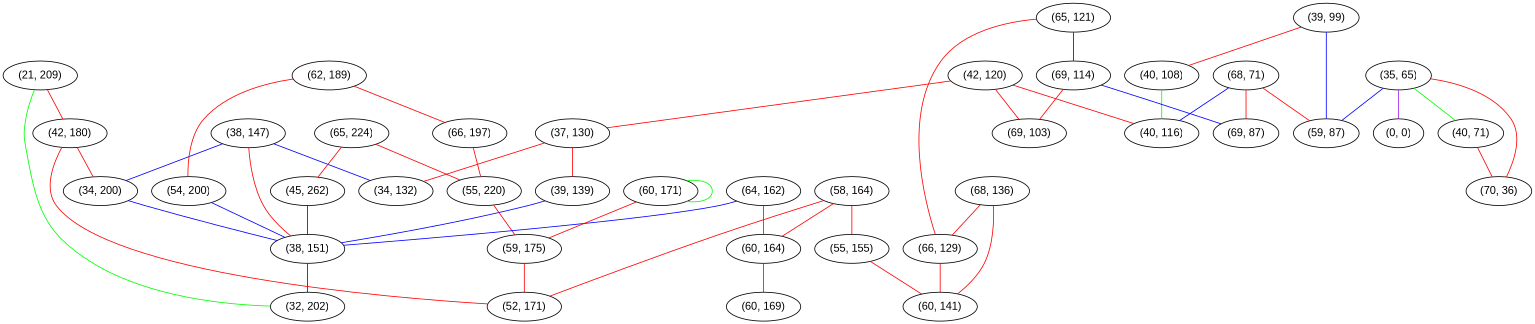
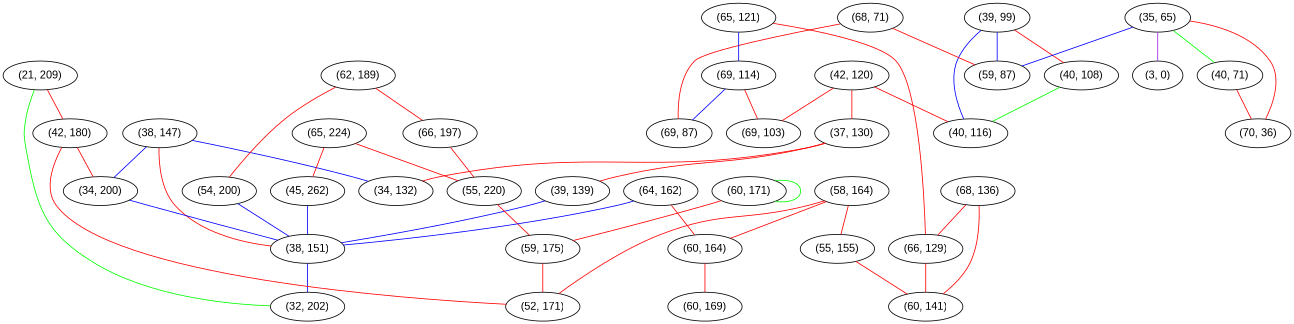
edge "(68, 71)" -- "(40, 116)": now "(39, 99)" -- "(40, 116)"
node "(0, 0)": label "(0, 0)" -> "(3, 0)"
